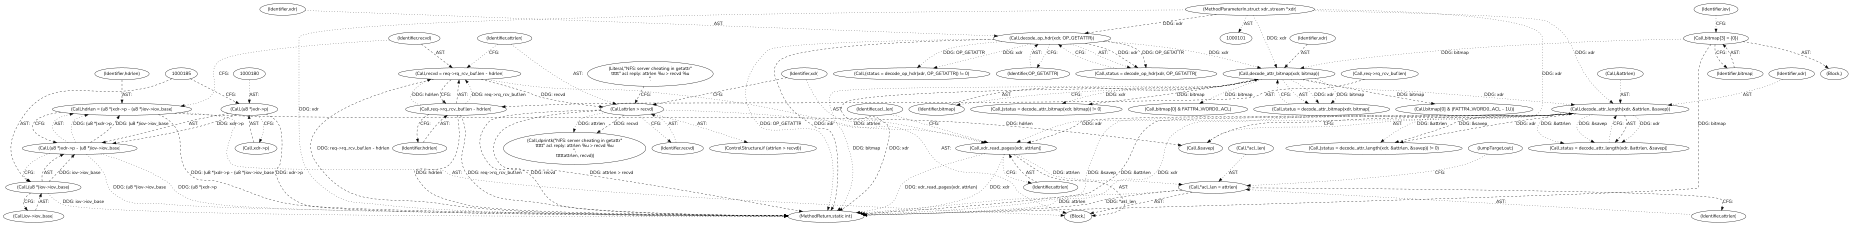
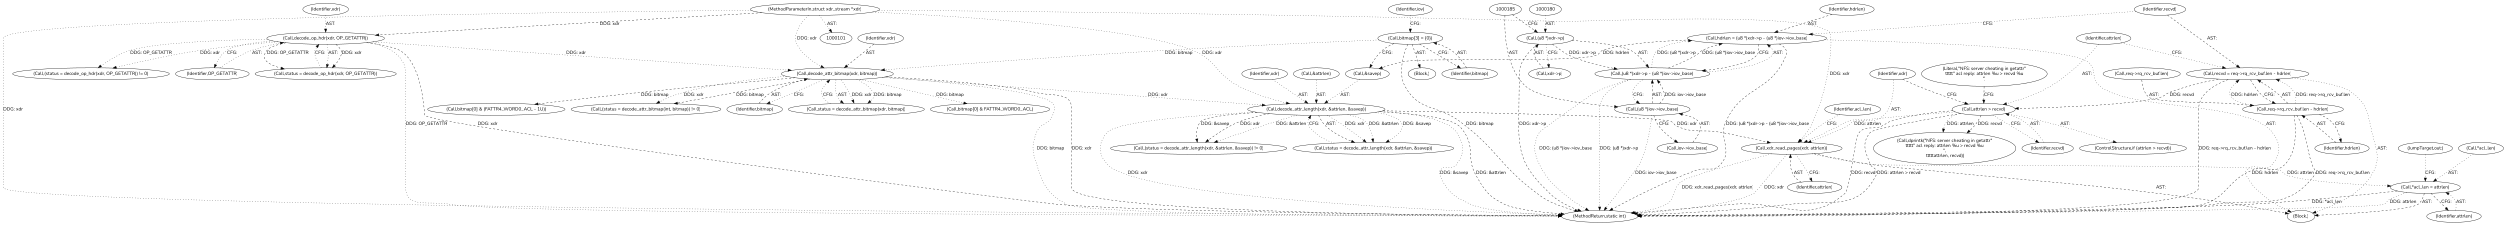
node "(Call,(status = decode_attr_bitmap(xdr, bitmap)) != 0)": label "(Call,(status = decode_attr_bitmap(xdr, bitmap)) != 0)" -> "(Call,(status = decode_attr_bitmap(int, bitmap)) != 0)"
edge "(Call,decode_attr_length(xdr, &attrlen, &savep))" -> "(Call,&savep)": now "(Call,bitmap[3] = {0})" -> "(Call,&savep)"
